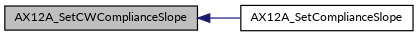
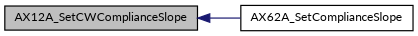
node "AX12A_SetComplianceSlope": label "AX12A_SetComplianceSlope" -> "AX62A_SetComplianceSlope"
